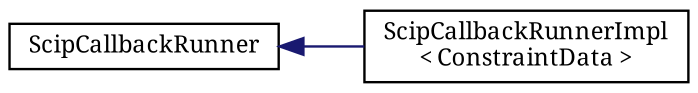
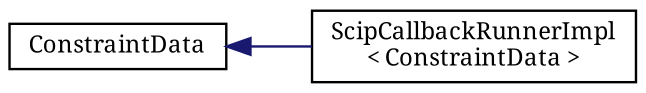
node "ScipCallbackRunner": label "ScipCallbackRunner" -> "ConstraintData"
